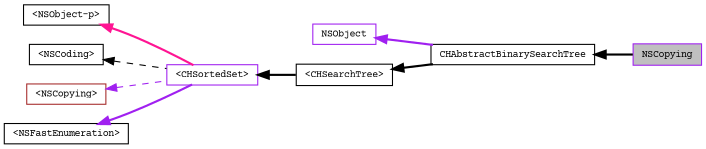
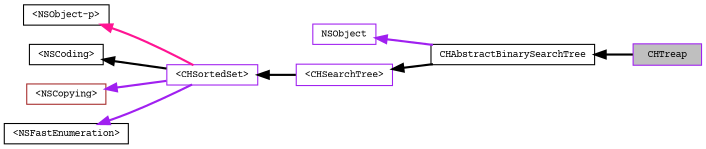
node "NSCopying": label "NSCopying" -> "CHTreap"
edge "<CHSortedSet>" -> "<NSCoding>": style dashed -> bold
node "<CHSearchTree>": color black -> purple
edge "<CHSortedSet>" -> "<NSCopying>": style dashed -> bold
